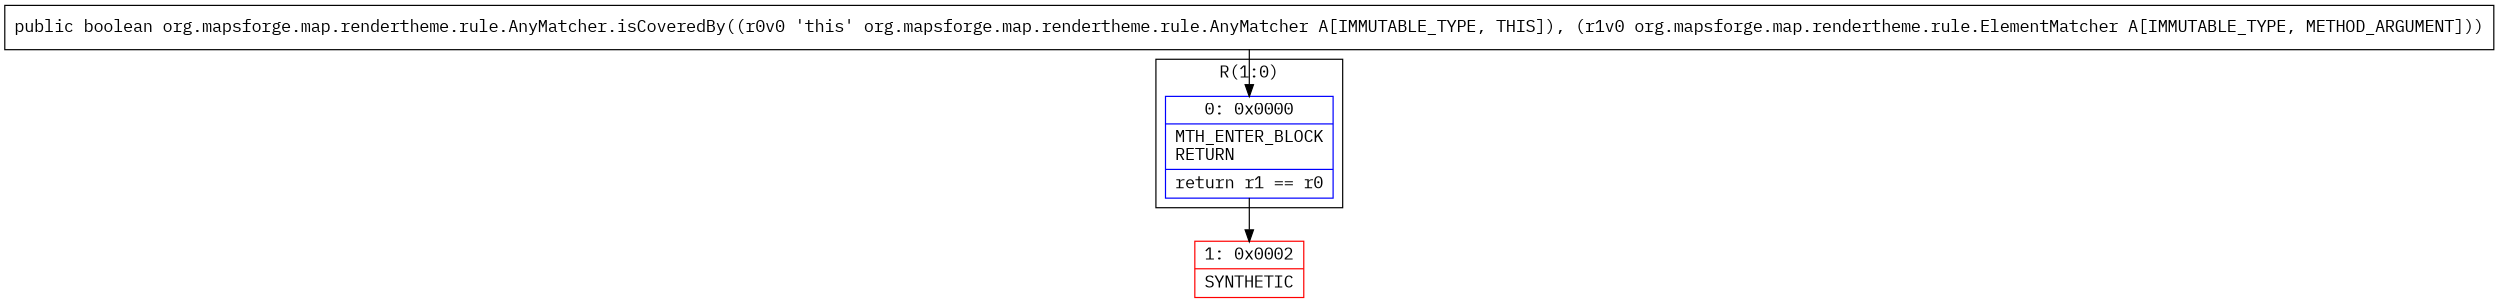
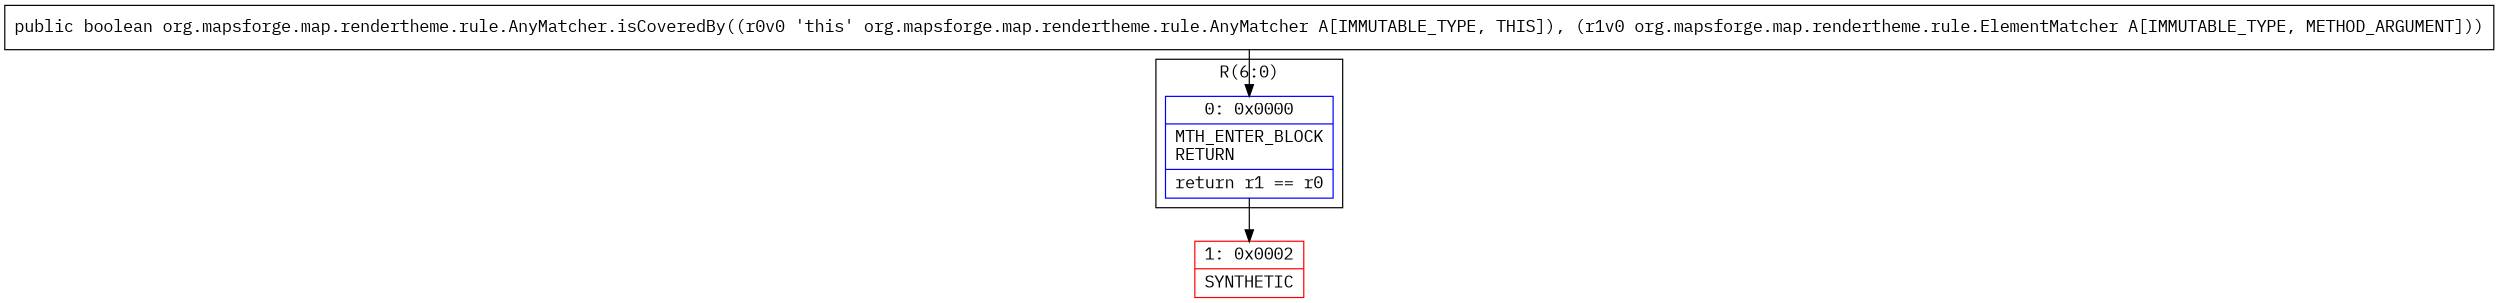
cluster "R(1:0)": label "R(1:0)" -> "R(6:0)"
